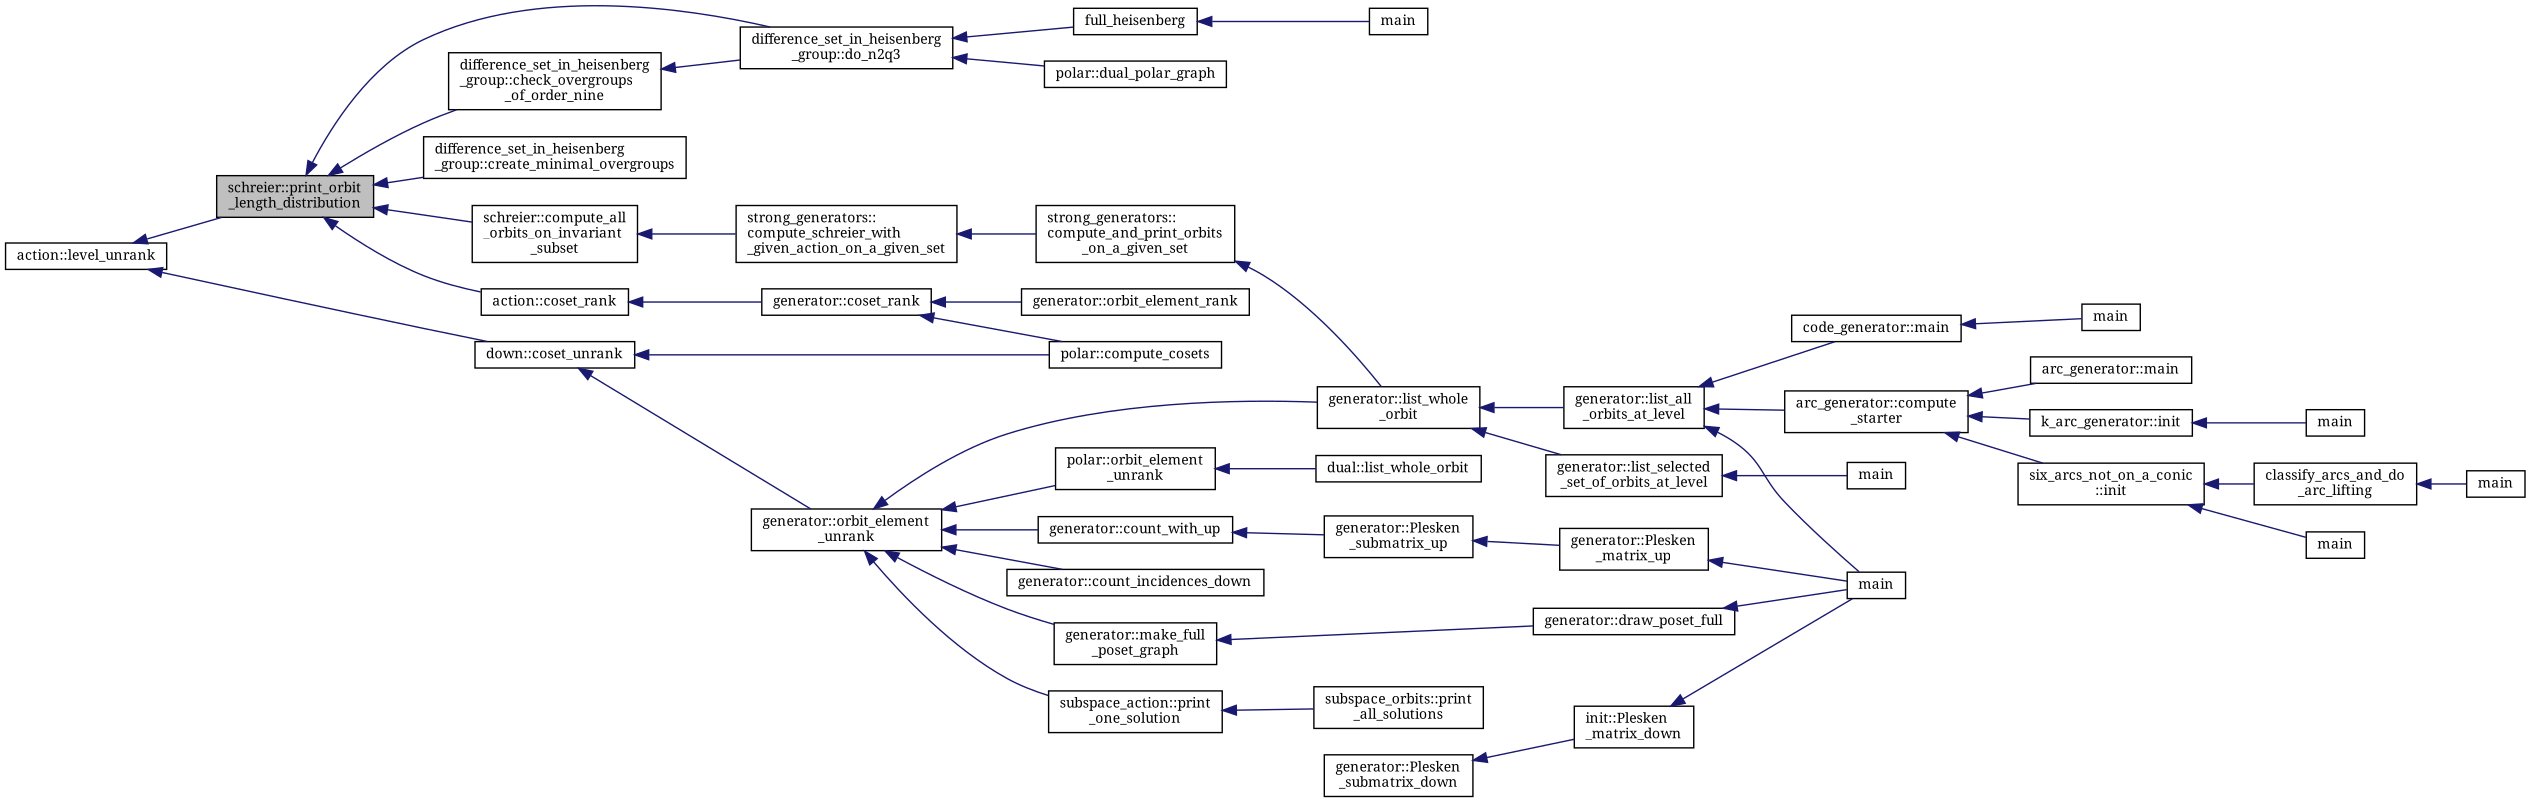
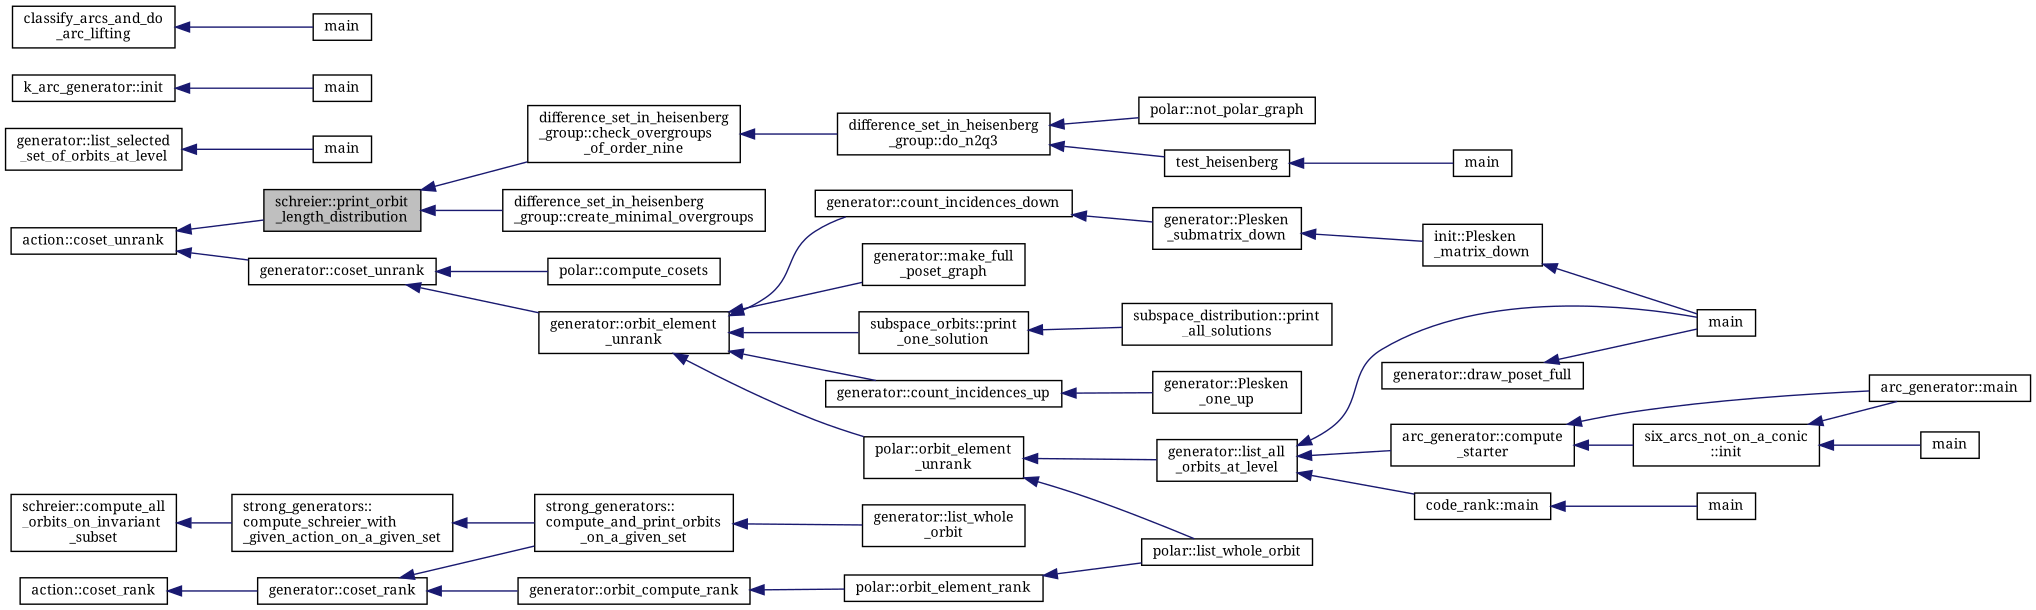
edge "difference_set_in_heisenberg _group::do_n2q3" -> "schreier::print_orbit _length_distribution": removed
node "full_heisenberg": label "full_heisenberg" -> "test_heisenberg"
node "polar::dual_polar_graph": label "polar::dual_polar_graph" -> "polar::not_polar_graph"
edge "schreier::compute_all _orbits_on_invariant _subset" -> "schreier::print_orbit _length_distribution": removed
edge "generator::Plesken _submatrix_down" -> "generator::count_incidences_down": added
node "action::level_unrank": label "action::level_unrank" -> "action::coset_unrank"
edge "action::coset_rank" -> "schreier::print_orbit _length_distribution": removed
node "generator::orbit_element_rank": label "generator::orbit_element_rank" -> "generator::orbit_compute_rank"
node "code_generator::main": label "code_generator::main" -> "code_rank::main"
edge "polar::compute_cosets" -> "generator::coset_rank": now "strong_generators:: compute_and_print_orbits _on_a_given_set" -> "generator::coset_rank"
node "down::coset_unrank": label "down::coset_unrank" -> "generator::coset_unrank"
edge "generator::list_all _orbits_at_level" -> "generator::list_whole _orbit": now "generator::list_all _orbits_at_level" -> "polar::orbit_element _unrank"
edge "generator::list_whole _orbit" -> "generator::orbit_element _unrank": removed
edge "k_arc_generator::init" -> "arc_generator::compute _starter": removed
edge "generator::list_selected _set_of_orbits_at_level" -> "generator::list_whole _orbit": removed
node "dual::list_whole_orbit": label "dual::list_whole_orbit" -> "polar::list_whole_orbit"
edge "classify_arcs_and_do _arc_lifting" -> "six_arcs_not_on_a_conic ::init": now "arc_generator::main" -> "six_arcs_not_on_a_conic ::init"
node "generator::count_with_up": label "generator::count_with_up" -> "generator::count_incidences_up"
node "generator::Plesken _submatrix_up": label "generator::Plesken _submatrix_up" -> "generator::Plesken _one_up"
node "generator::Plesken _matrix_up": removed
node "polar::orbit_element_rank": added
edge "generator::draw_poset_full" -> "generator::make_full _poset_graph": removed
node "subspace_orbits::print _all_solutions": label "subspace_orbits::print _all_solutions" -> "subspace_distribution::print _all_solutions"
node "subspace_action::print _one_solution": label "subspace_action::print _one_solution" -> "subspace_orbits::print _one_solution"
